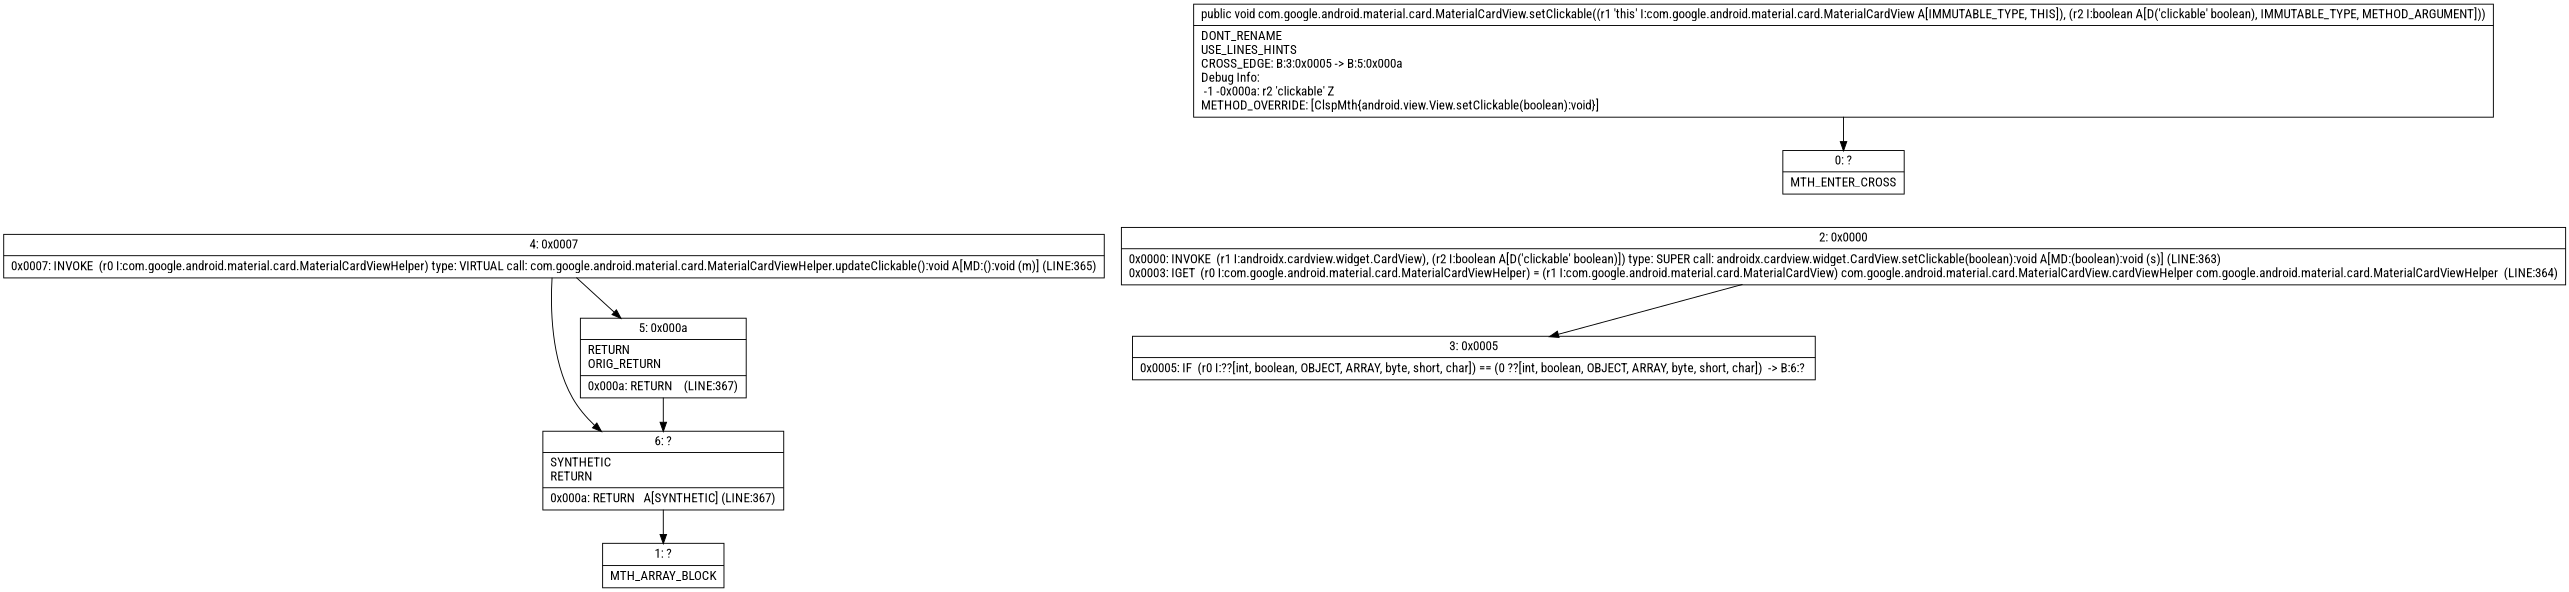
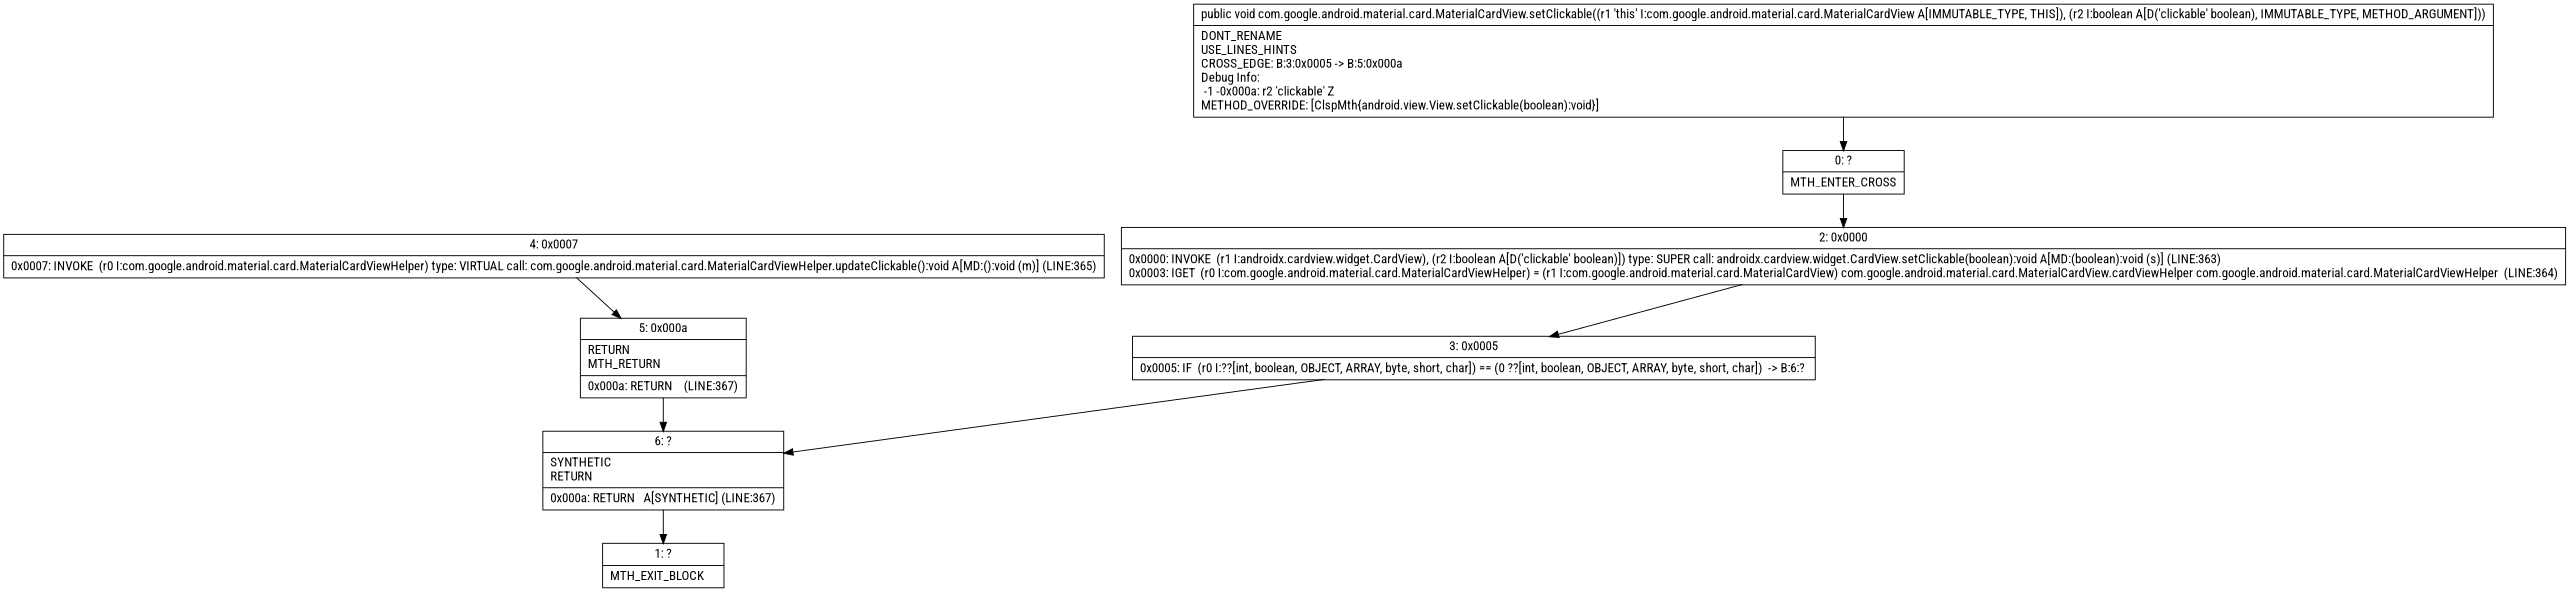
edge "0: ?" -> "2: 0x0000": added
edge "4: 0x0007" -> "6: ?": now "3: 0x0005" -> "6: ?"
node "5: 0x000a": text "ORIG_RETURN" -> "MTH_RETURN"
node "1: ?": text "MTH_ARRAY_BLOCK" -> "MTH_EXIT_BLOCK"
